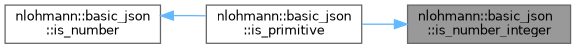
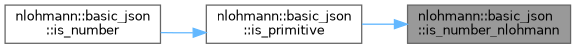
edge "nlohmann::basic_json ::is_primitive" -> "nlohmann::basic_json ::is_number": reversed
node "nlohmann::basic_json ::is_number_integer": label "nlohmann::basic_json ::is_number_integer" -> "nlohmann::basic_json ::is_number_nlohmann"
